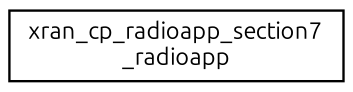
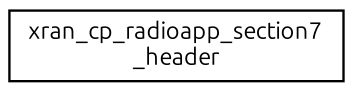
node "xran_cp_radioapp_section7 _radioapp": label "xran_cp_radioapp_section7 _radioapp" -> "xran_cp_radioapp_section7 _header"
